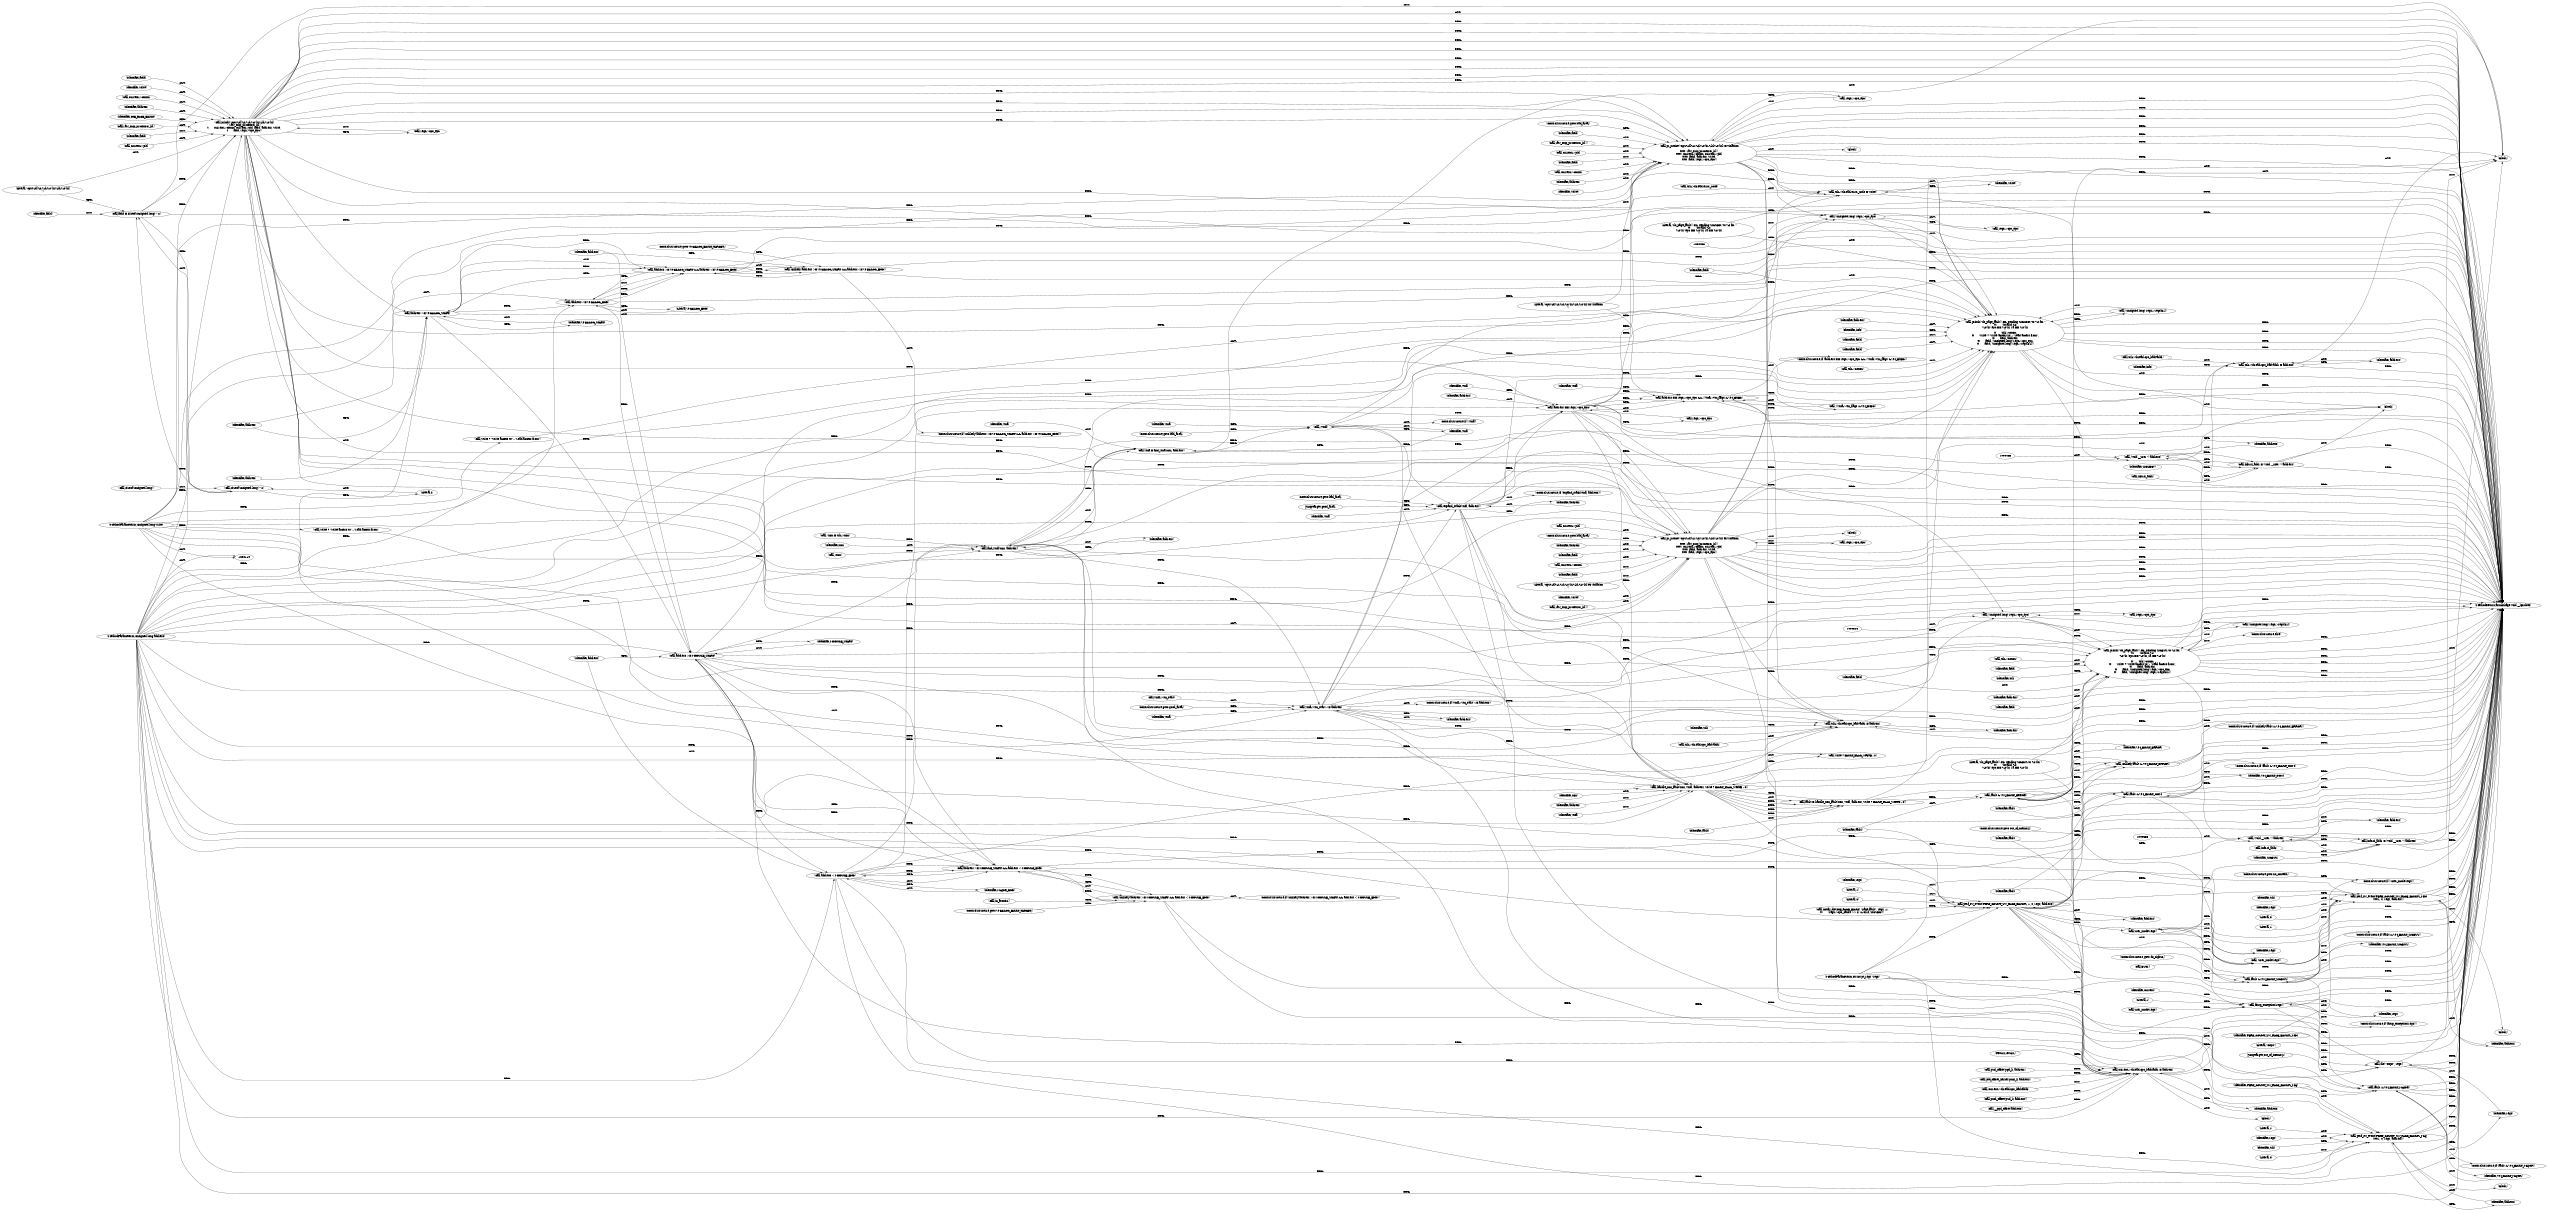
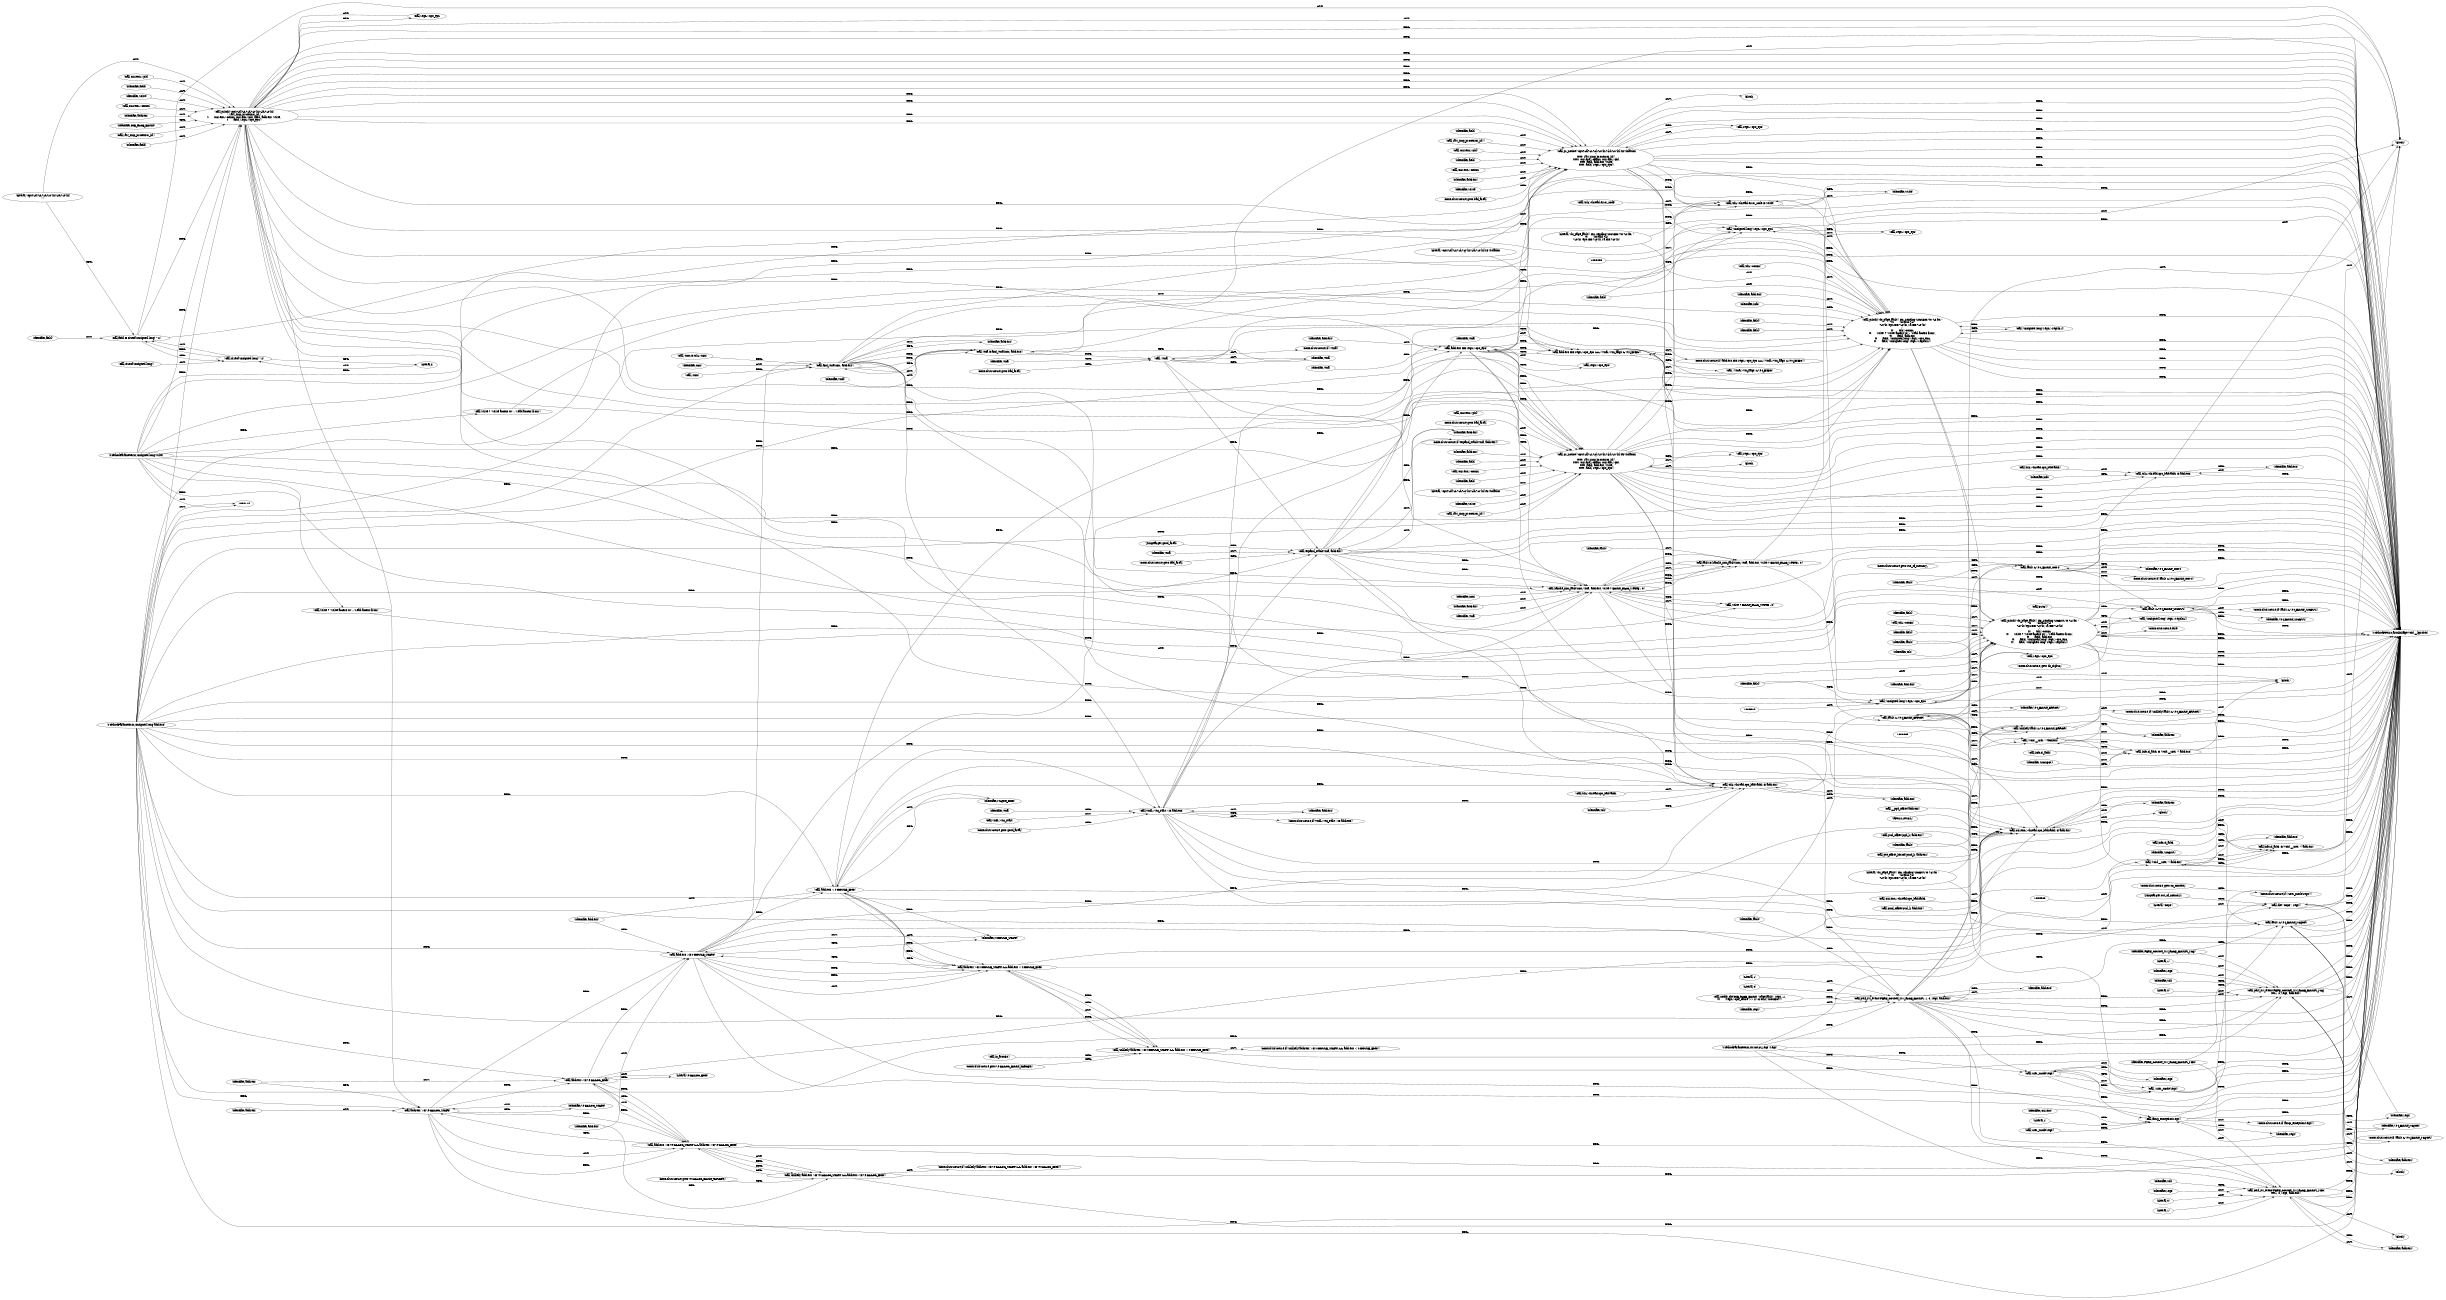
edge "(Call,address < MODULE_END)" -> "(Call,find_vma(mm, address))": now "(Call,address < MODULE_END)" -> "(Identifier,MODULE_START)"
edge "(Identifier,VM_FAULT_SIGBUS)" -> "(Call,fault & VM_FAULT_SIGBUS)": label "AST: " -> "DDG: "
